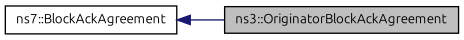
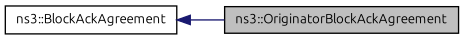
node "ns7::BlockAckAgreement": label "ns7::BlockAckAgreement" -> "ns3::BlockAckAgreement"
